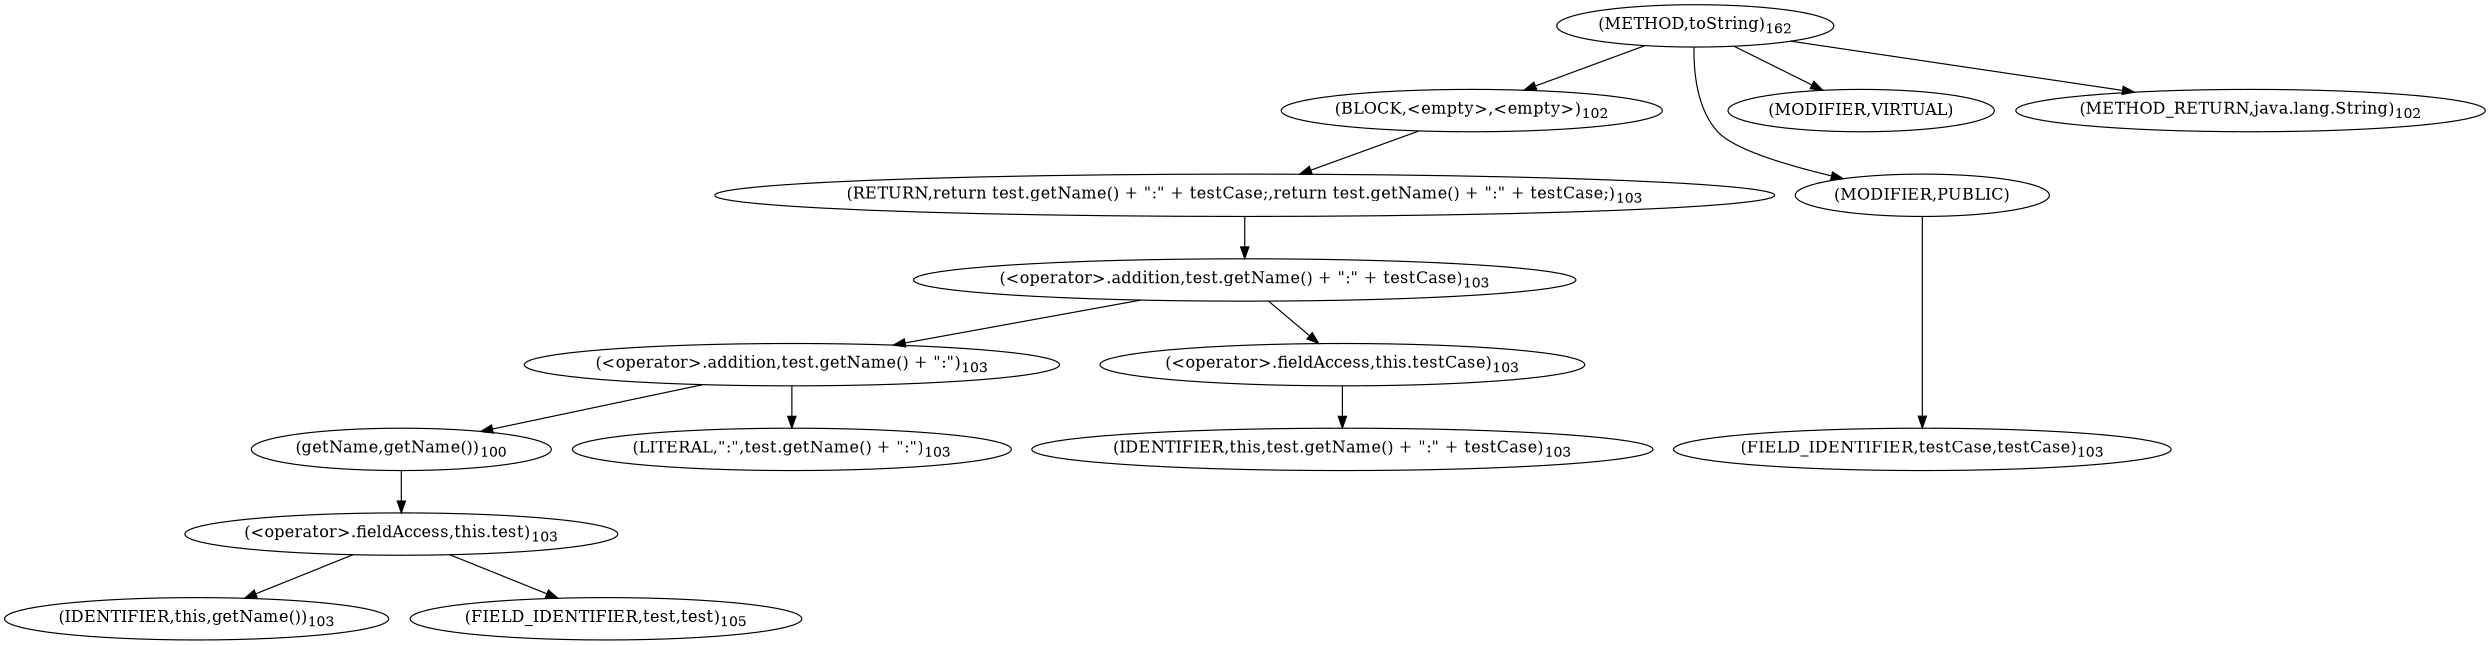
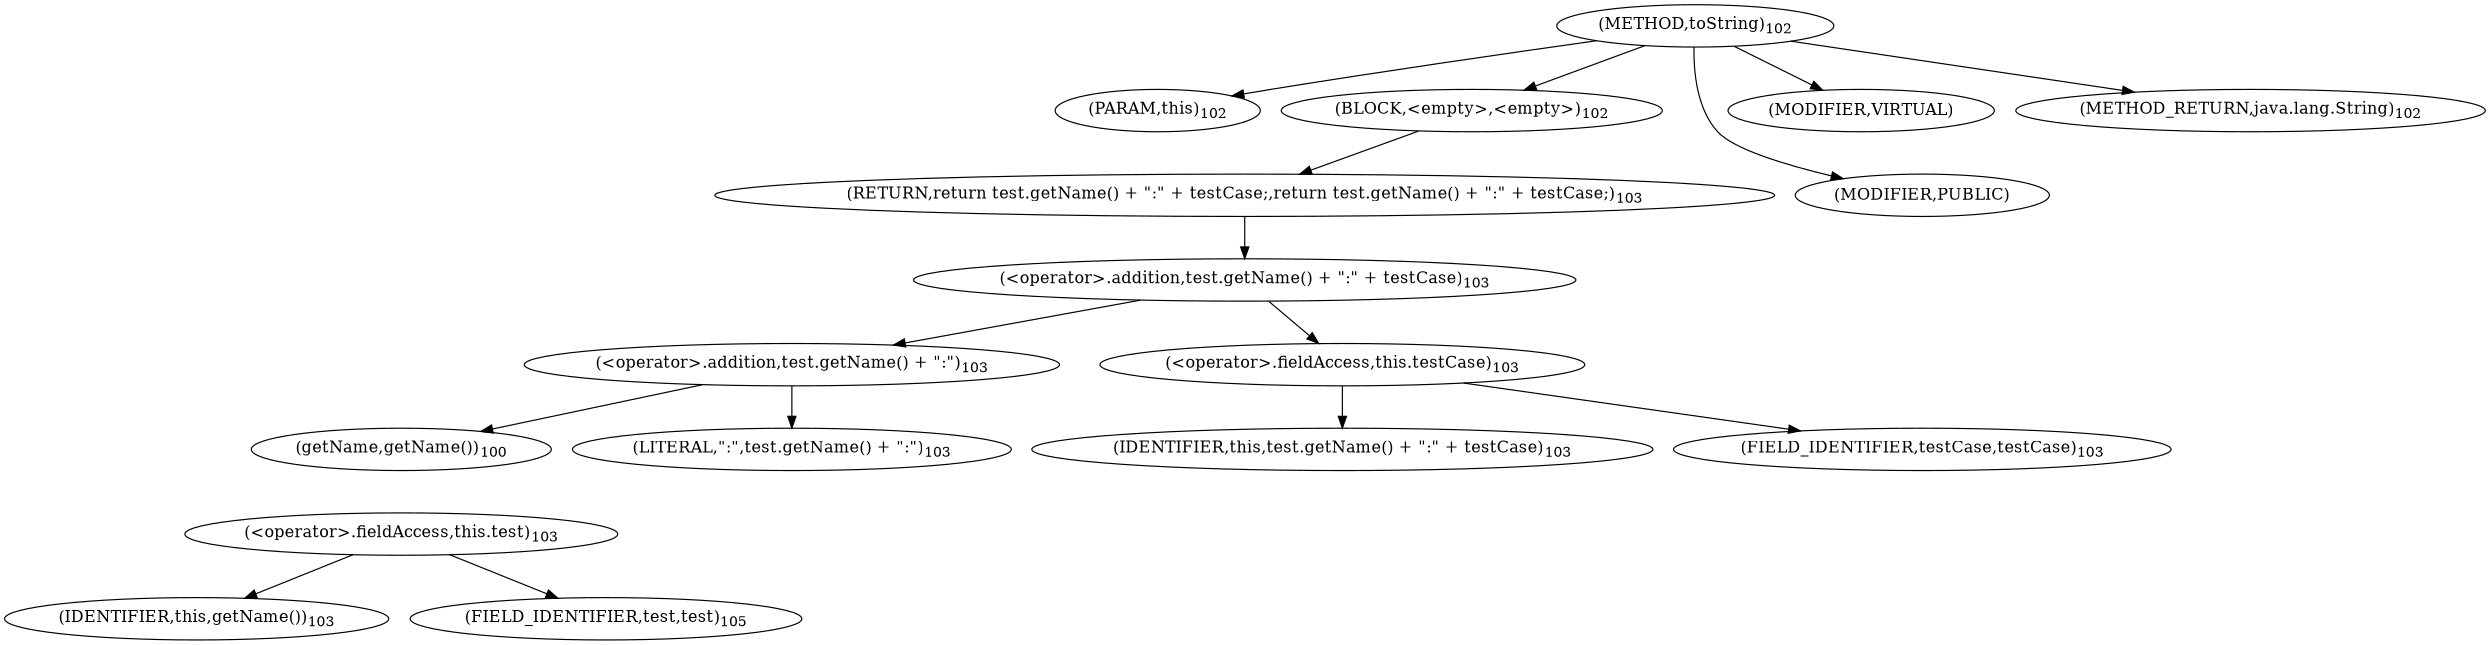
node "(METHOD,toString)": text "162" -> "102"
node "(PARAM,this)": added
edge "(MODIFIER,PUBLIC)" -> "(FIELD_IDENTIFIER,testCase,testCase)": now "(<operator>.fieldAccess,this.testCase)" -> "(FIELD_IDENTIFIER,testCase,testCase)"
edge "(getName,getName())" -> "(<operator>.fieldAccess,this.test)": removed
